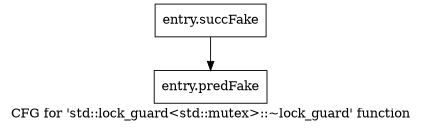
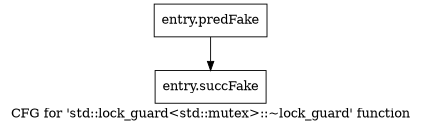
edge "entry.succFake" -> "entry.predFake": reversed
